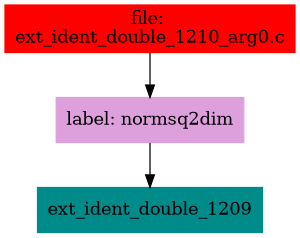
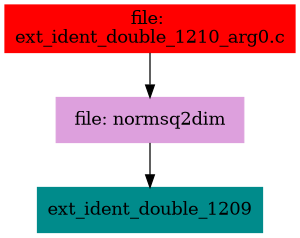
node "label: normsq2dim": label "label: normsq2dim" -> "file: normsq2dim"
